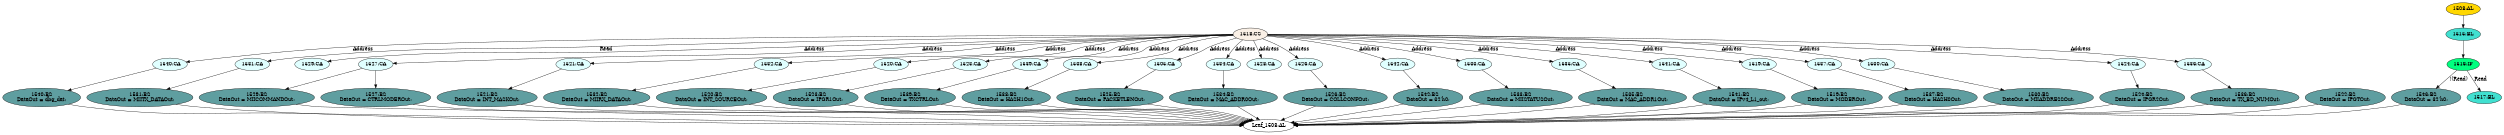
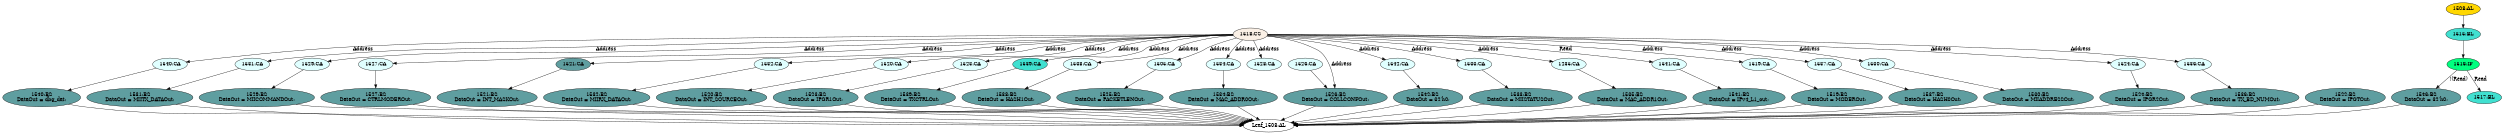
edge "1518:CS" -> "1526:CA": now "1518:CS" -> "1526:BS DataOut = COLLCONFOut;"
edge "1518:CS" -> "1531:CA": label "Read" -> "Address"
edge "1518:CS" -> "1541:CA": label "Address" -> "Read"
node "1521:CA": fillcolor lightcyan -> cadetblue
node "1539:CA": fillcolor lightcyan -> turquoise
node "1535:CA": label "1535:CA" -> "1235:CA"
edge "1527:CA" -> "1529:BS DataOut = MIICOMMANDOut;": now "1529:CA" -> "1529:BS DataOut = MIICOMMANDOut;"
